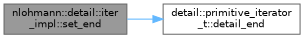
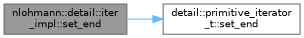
node "detail::primitive_iterator _t::detail_end": label "detail::primitive_iterator _t::detail_end" -> "detail::primitive_iterator _t::set_end"
